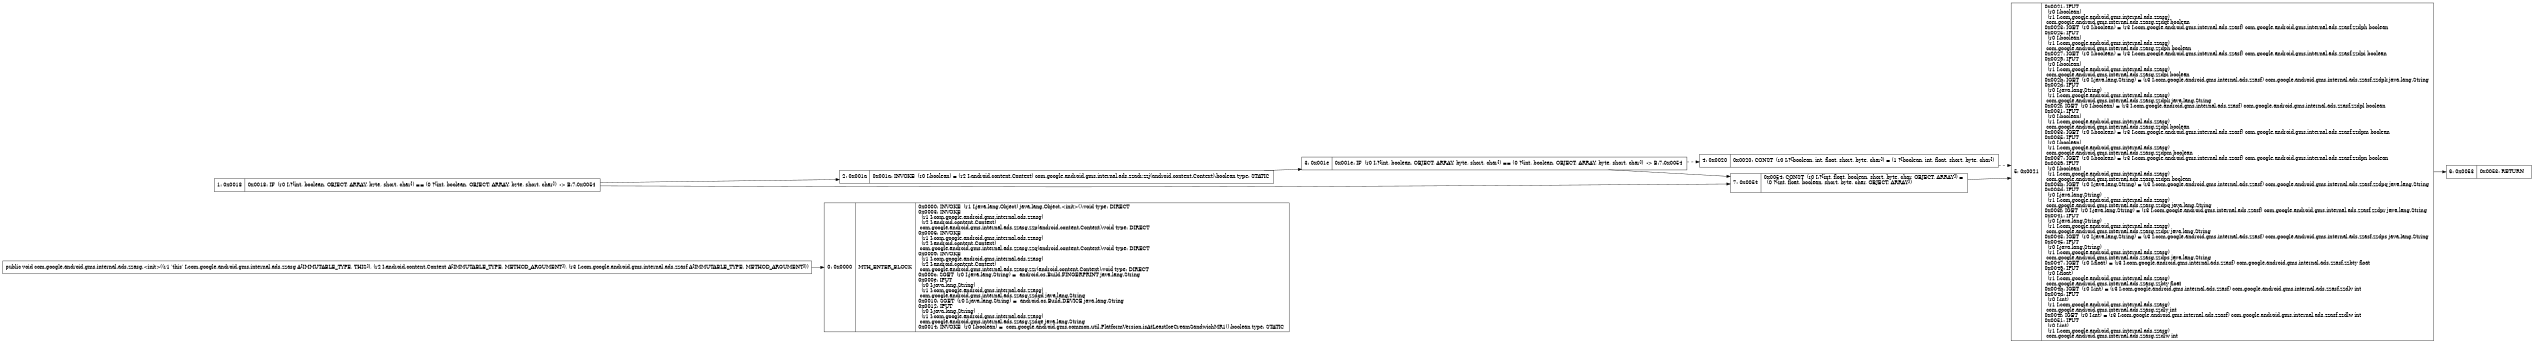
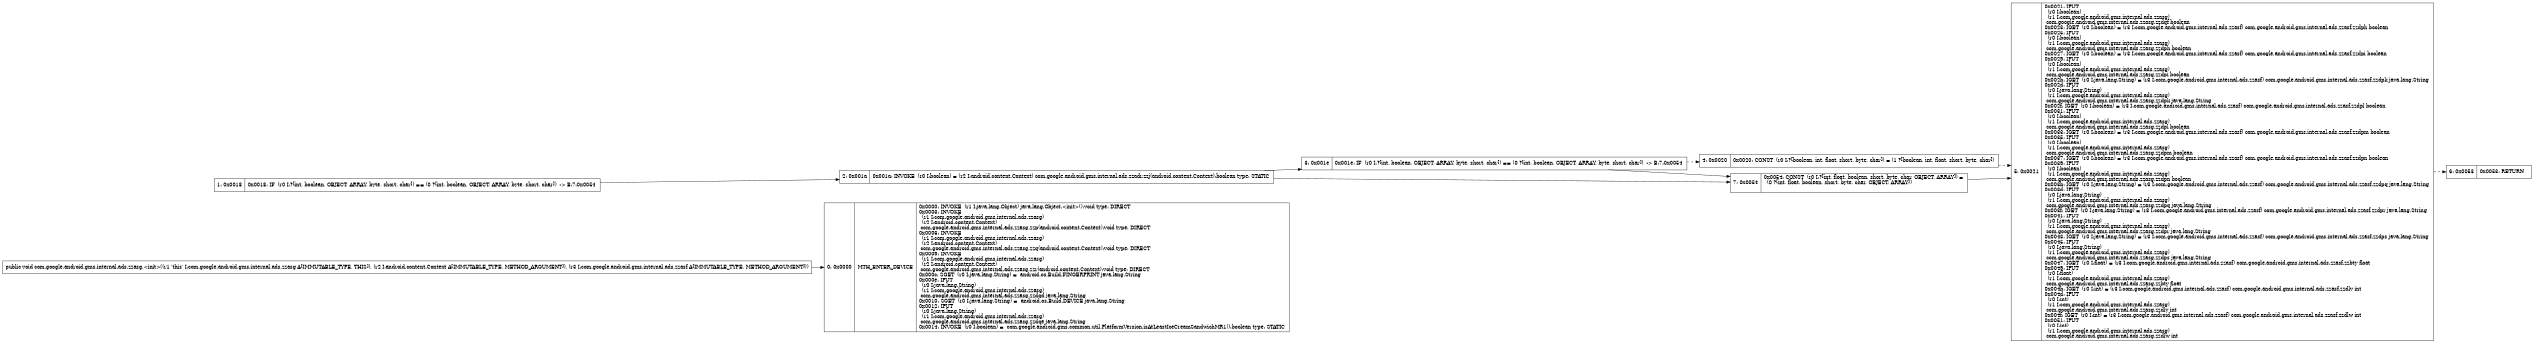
edge "5: 0x0021" -> "6: 0x0053": style solid -> dashed
edge "1: 0x0018" -> "7: 0x0054": now "2: 0x001a" -> "7: 0x0054"
node "0: 0x0000": text "MTH_ENTER_BLOCK" -> "MTH_ENTER_DEVICE"
